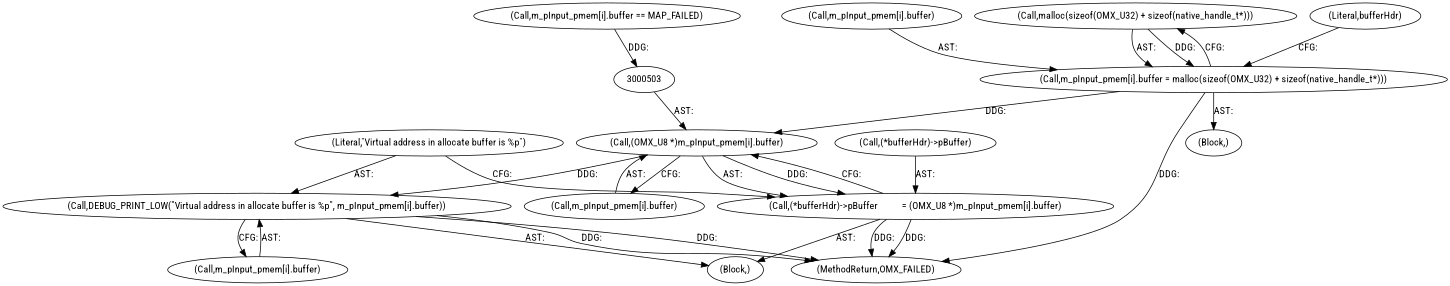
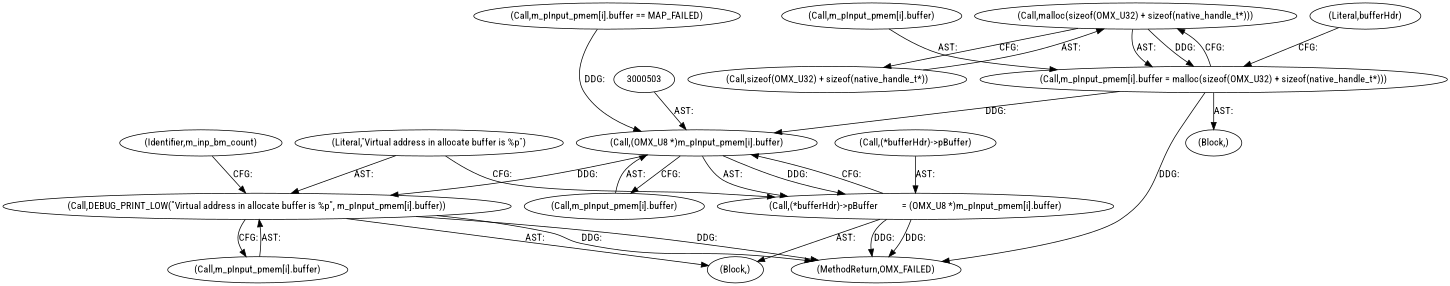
edge "(Call,m_pInput_pmem[i].buffer == MAP_FAILED)" -> "3000503": now "(Call,m_pInput_pmem[i].buffer == MAP_FAILED)" -> "(Call,(OMX_U8 *)m_pInput_pmem[i].buffer)"
node "(Call,sizeof(OMX_U32) + sizeof(native_handle_t*))": added
node "(Identifier,m_inp_bm_count)": added
